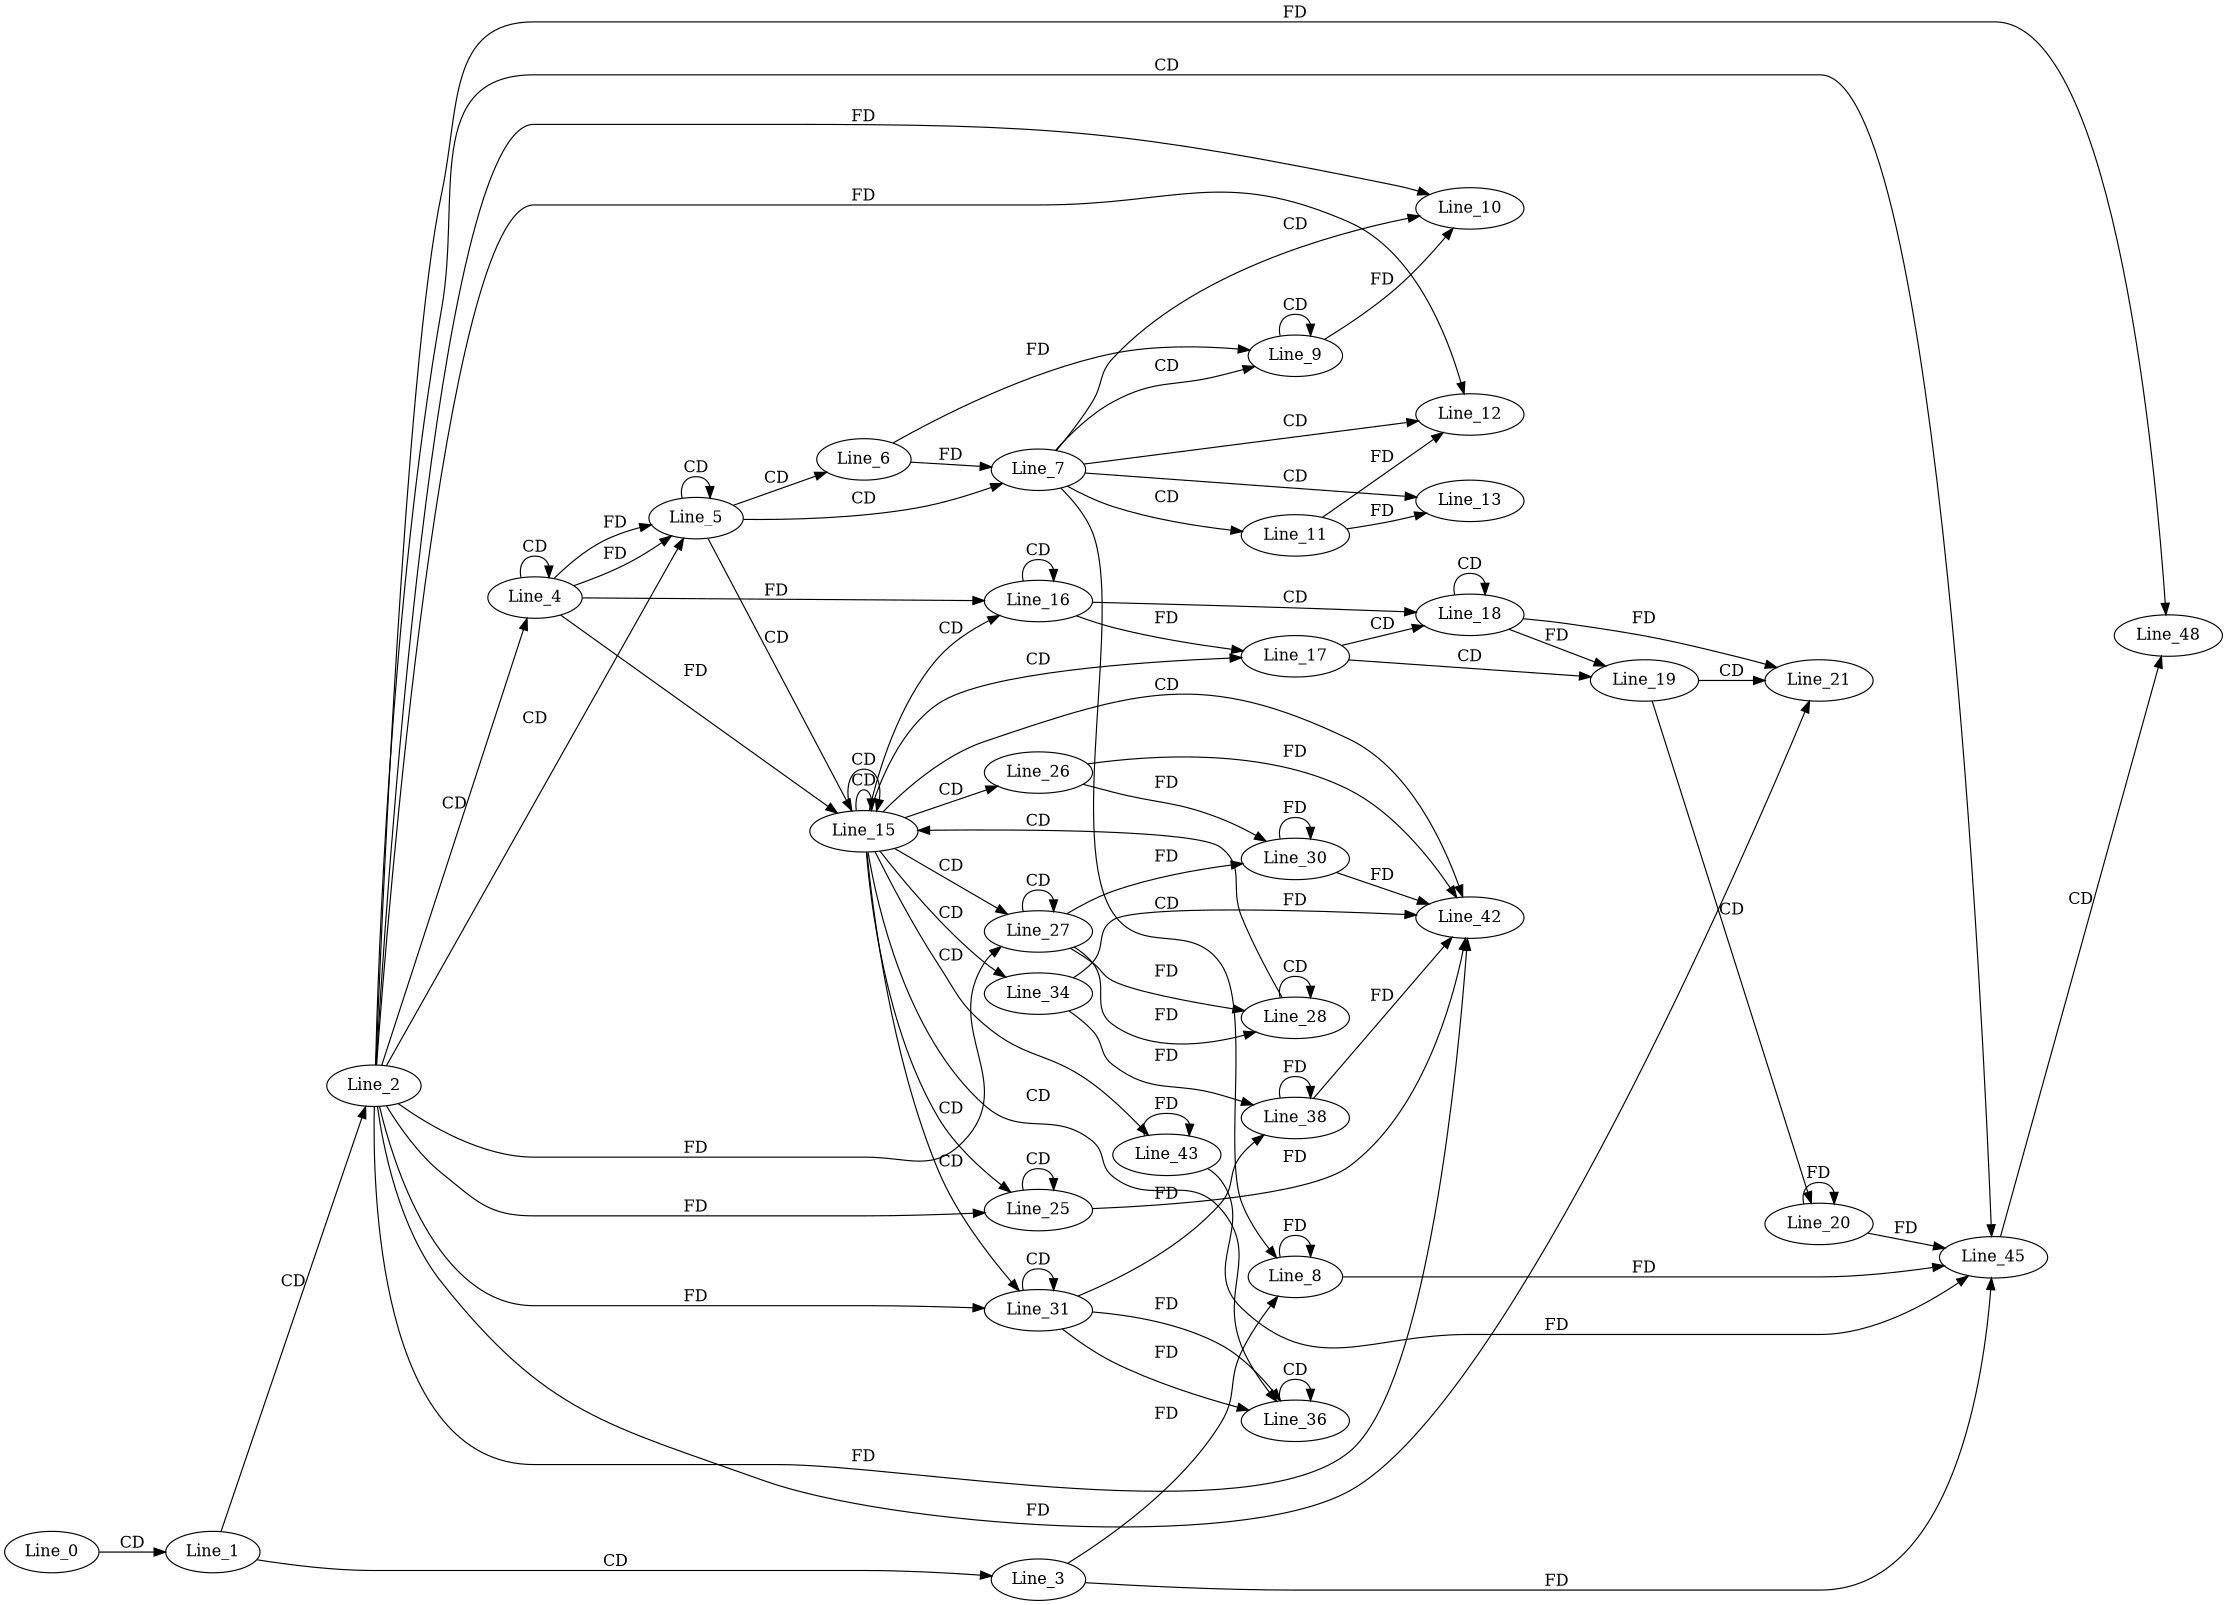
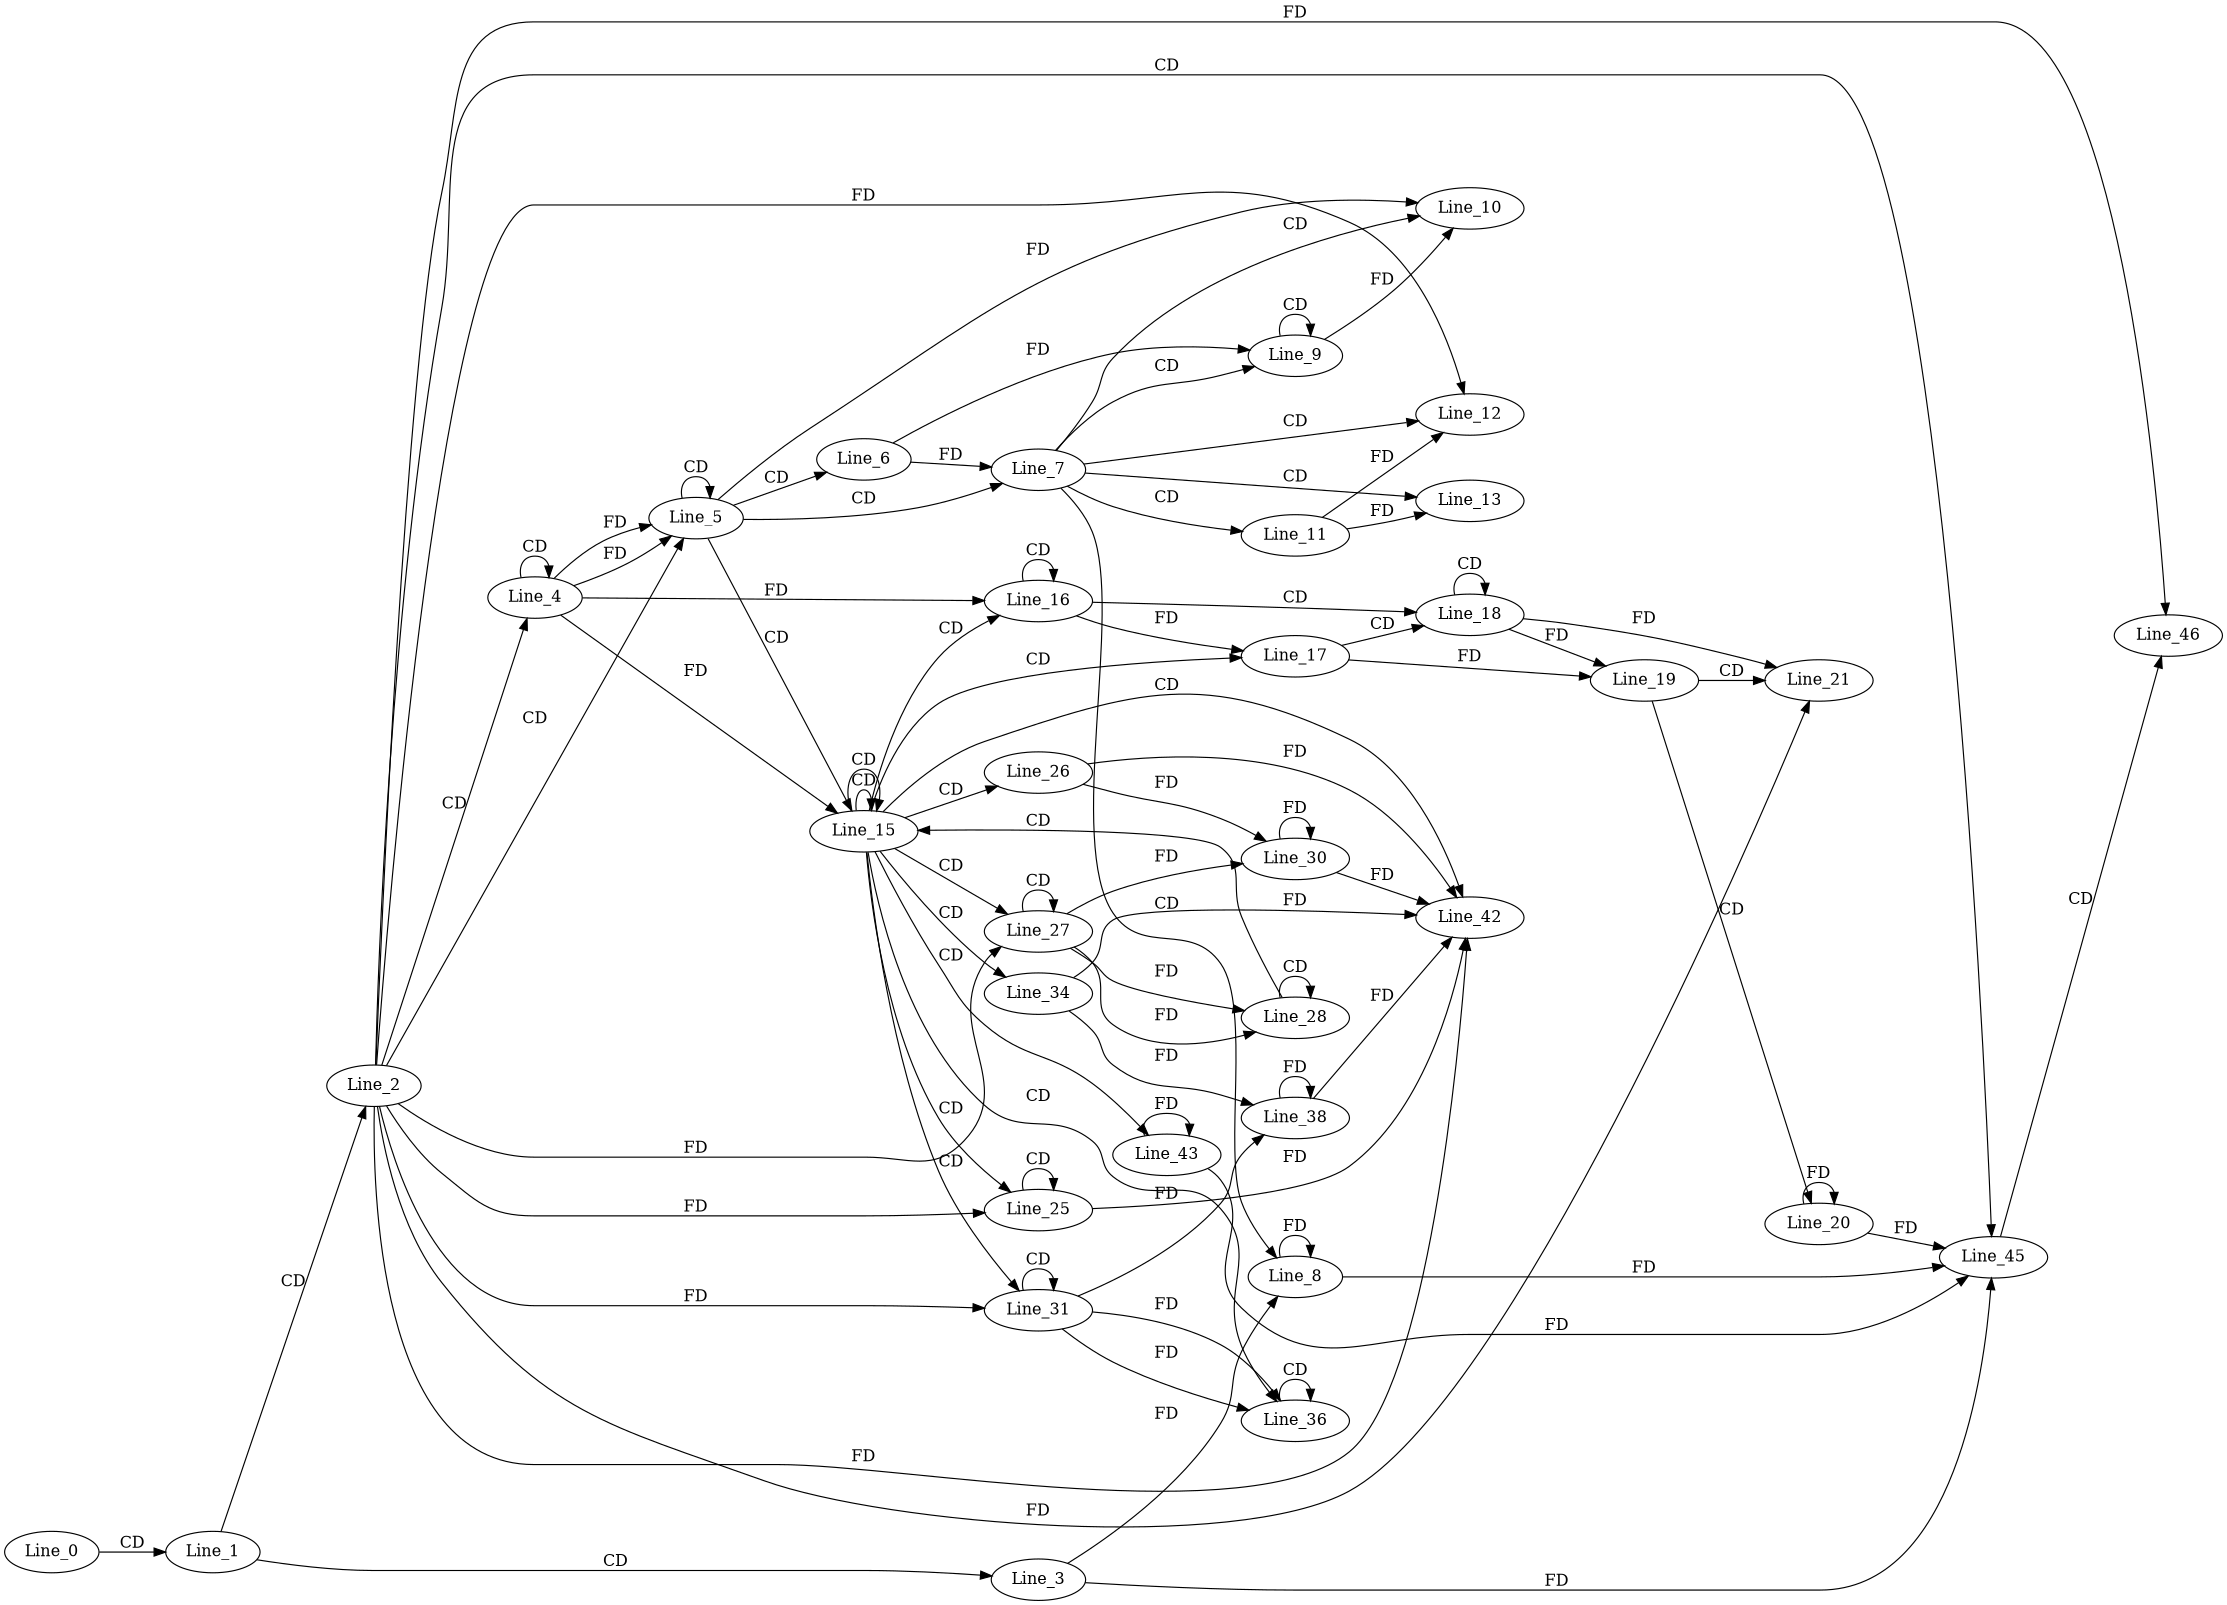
edge "Line_2" -> "Line_10": now "Line_5" -> "Line_10"
node "Line_48": label "Line_48" -> "Line_46"
edge "Line_17" -> "Line_19": label "CD" -> "FD"
